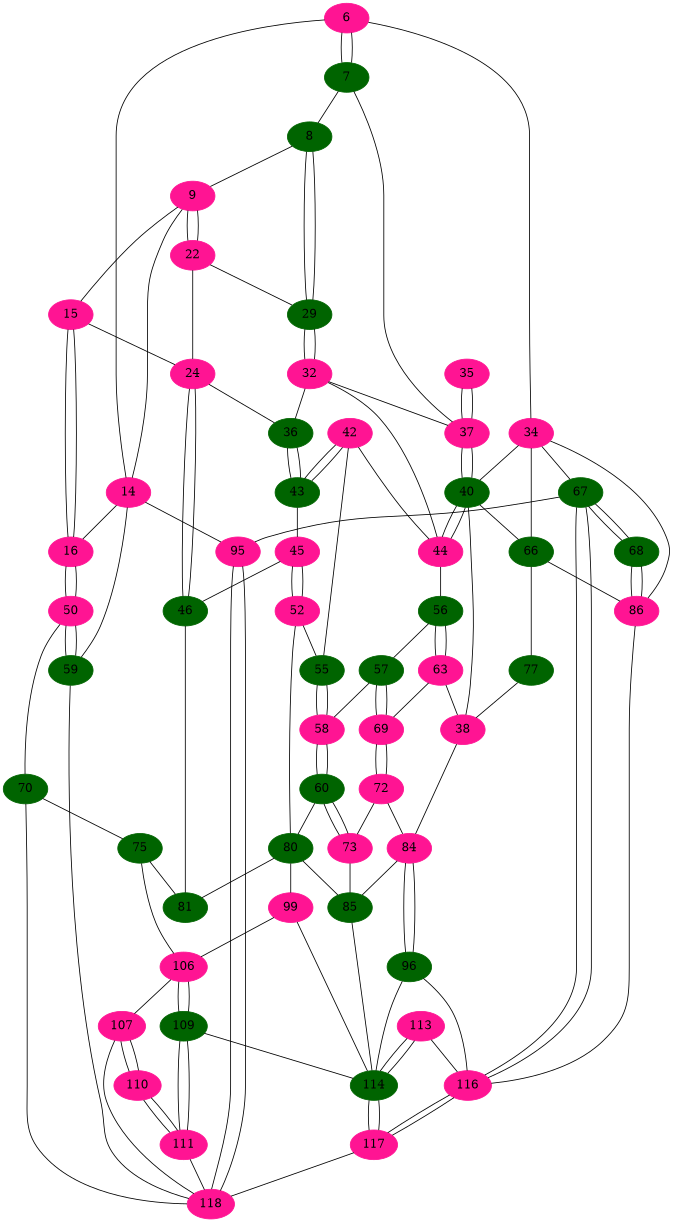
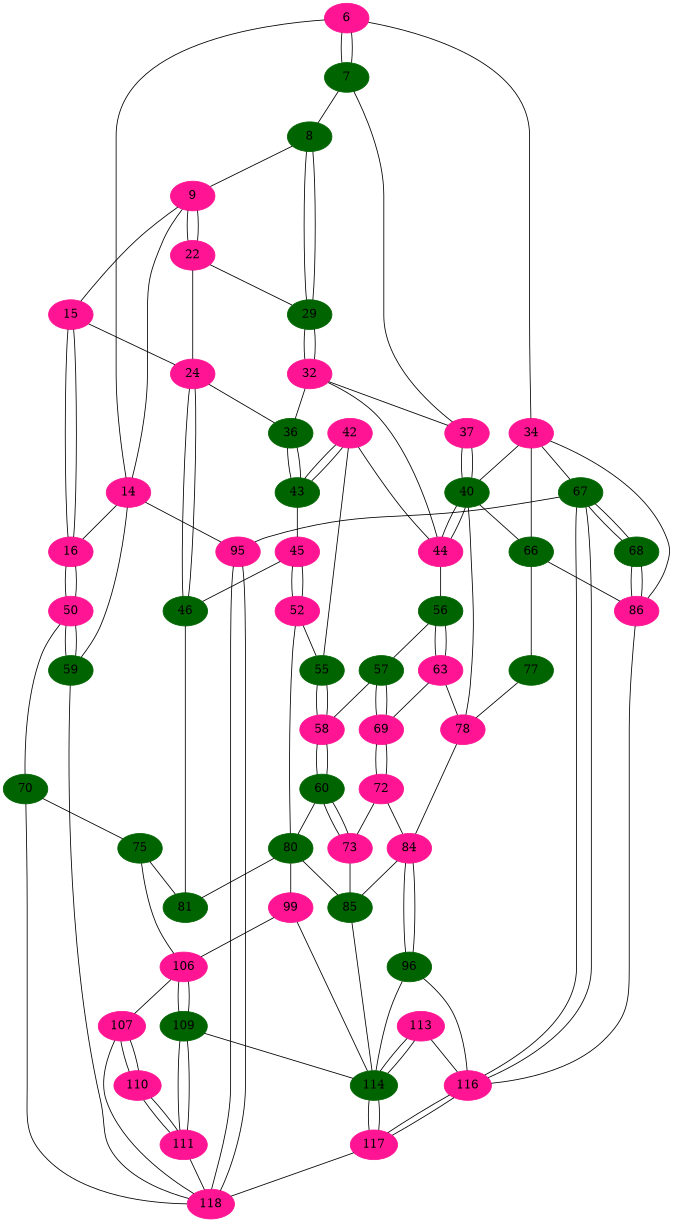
node "35": removed
node "38": label "38" -> "78"
